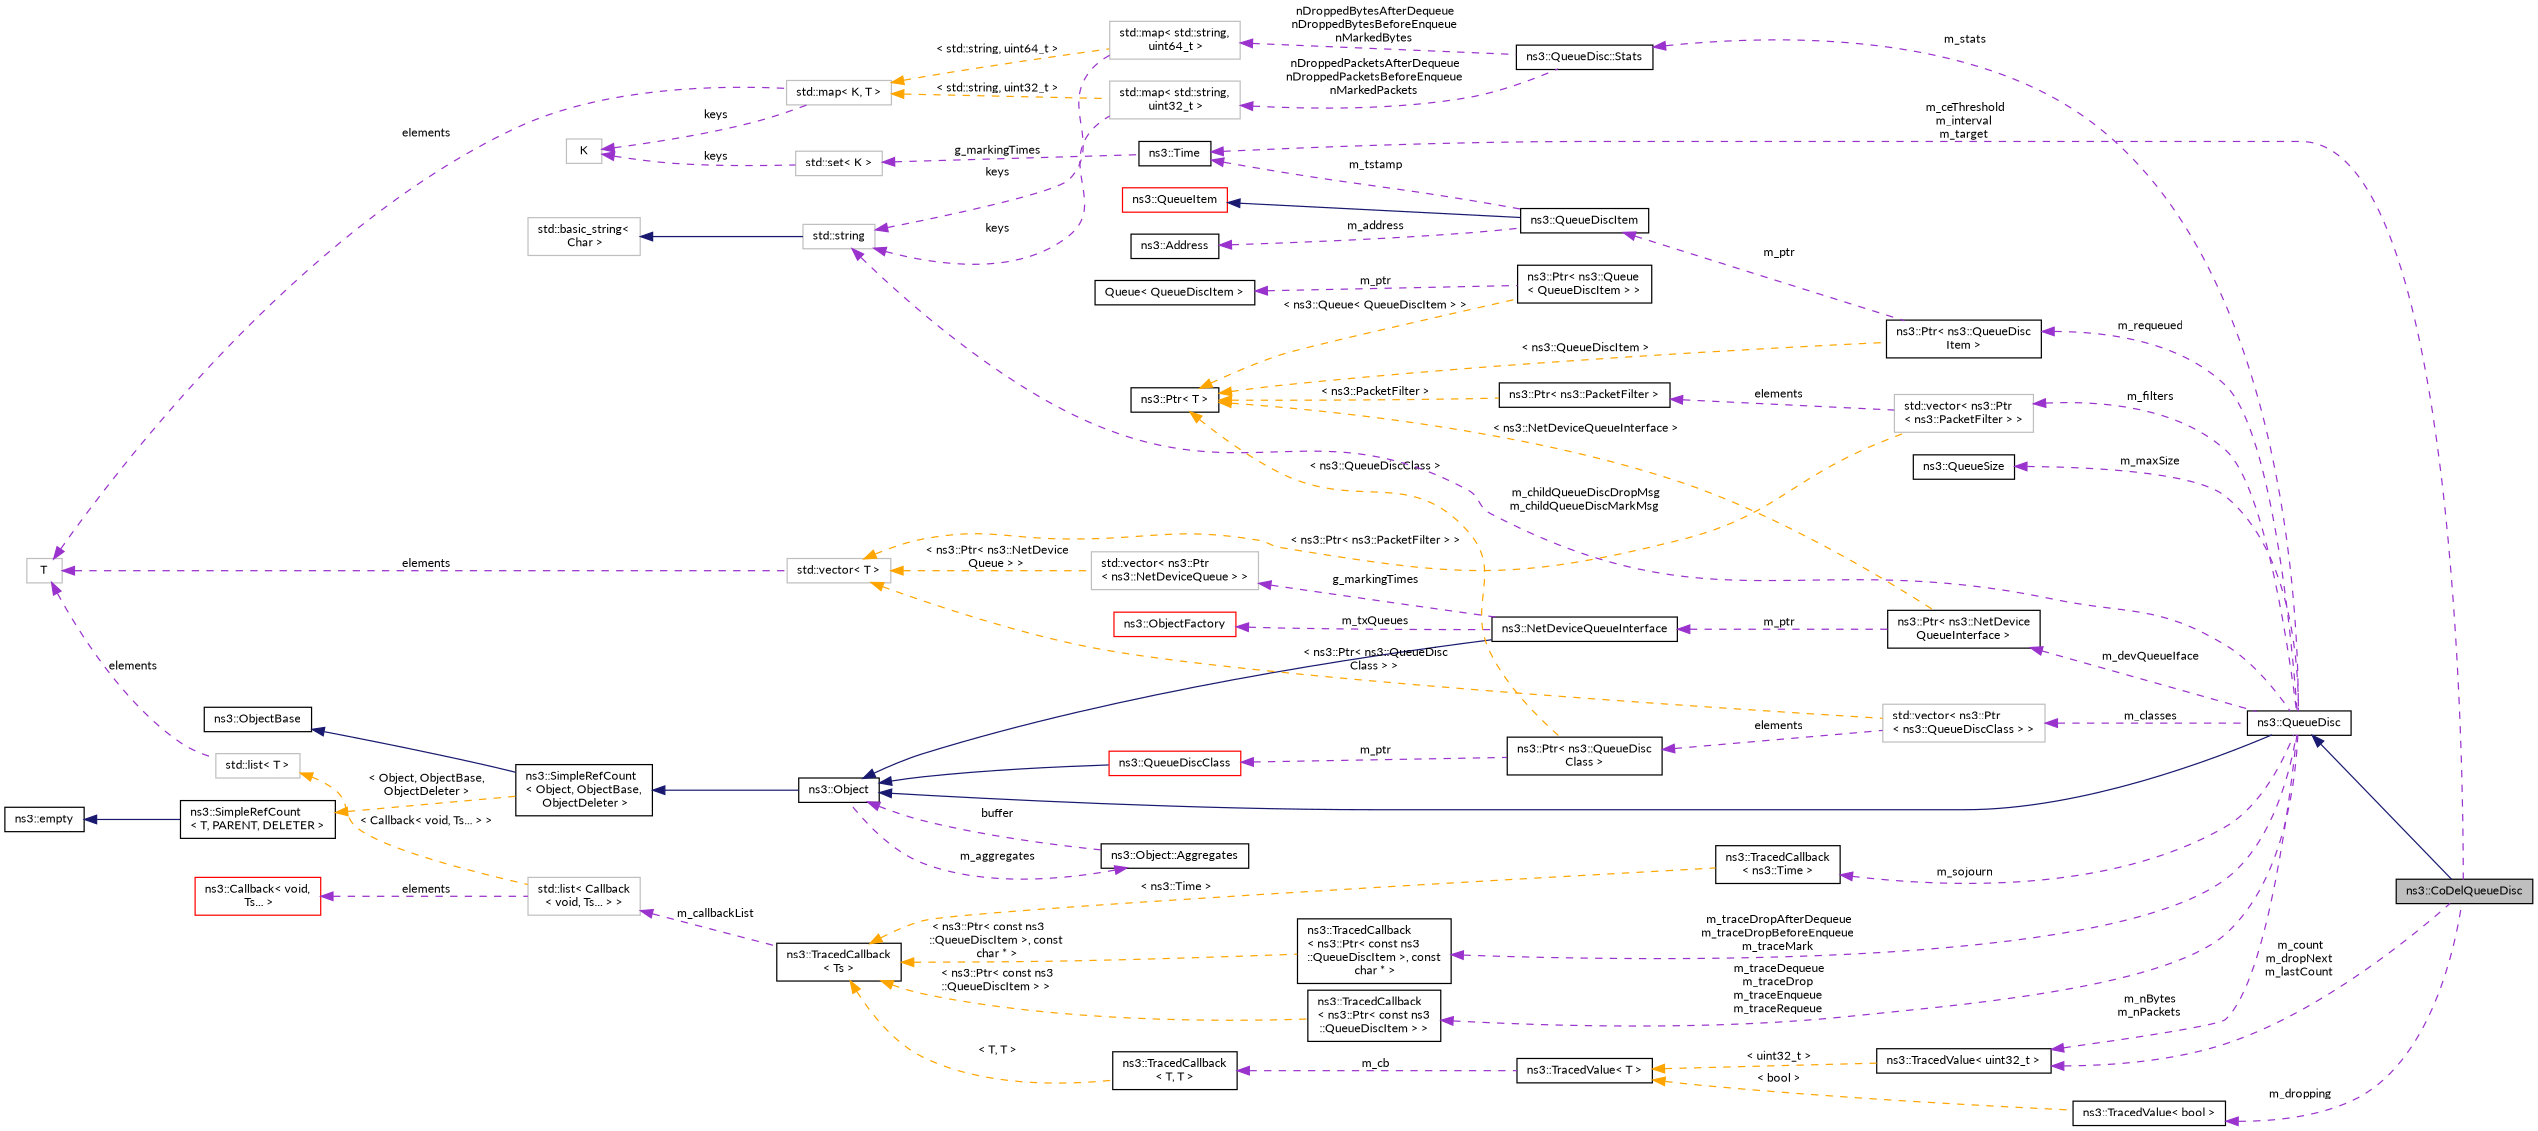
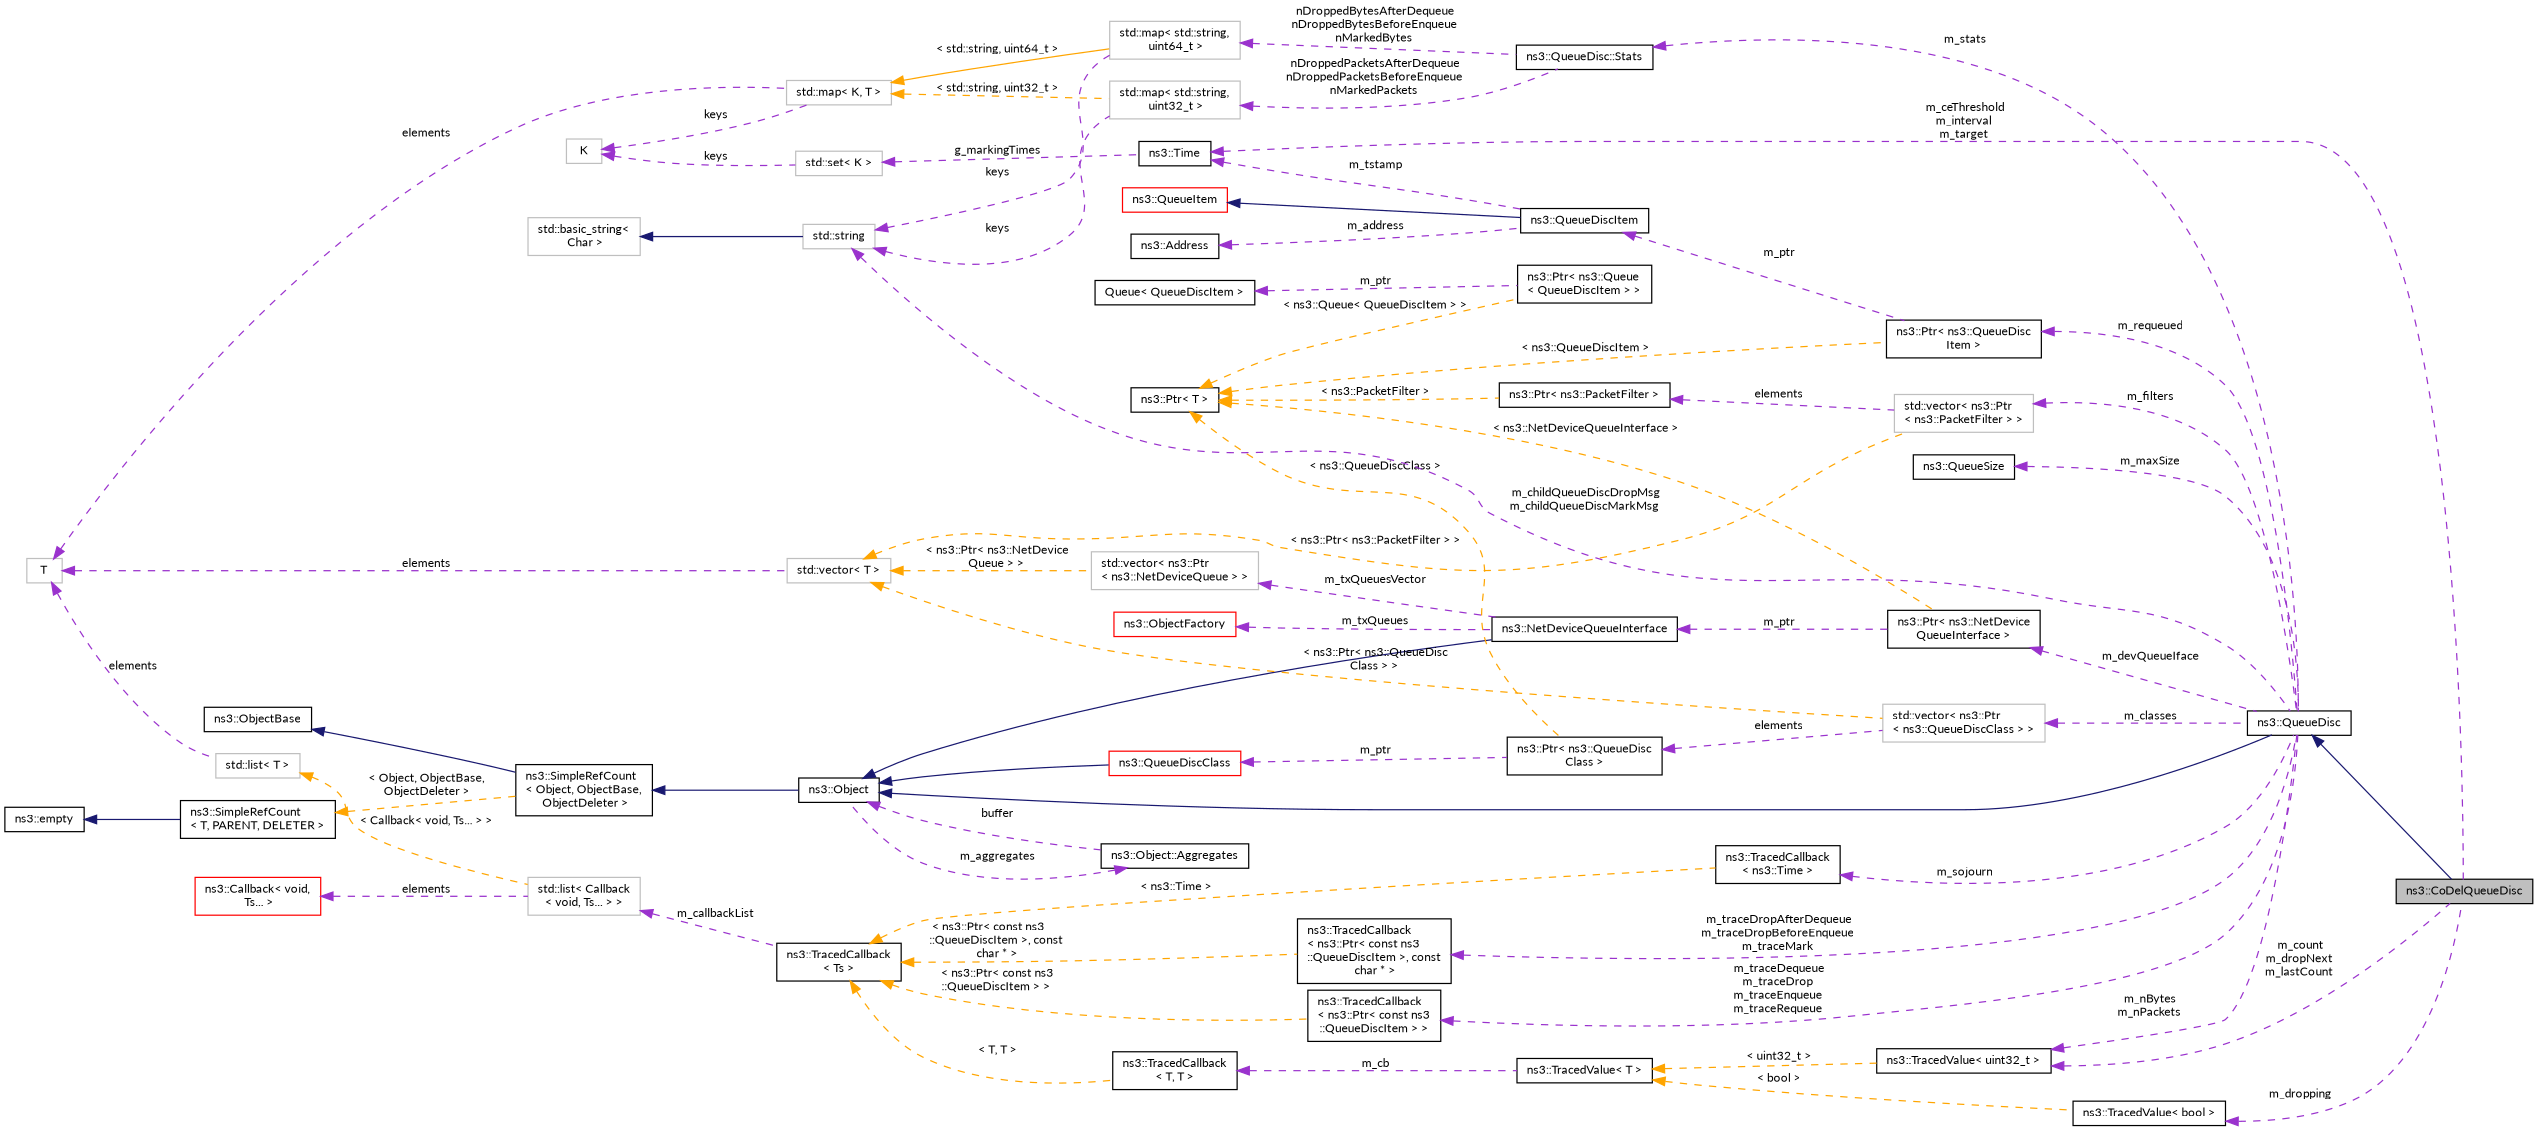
edge "std::map< std::string, uint64_t >" -> "std::map< K, T >": style dashed -> solid
edge "ns3::NetDeviceQueueInterface" -> "std::vector< ns3::Ptr < ns3::NetDeviceQueue > >": label " g_markingTimes" -> " m_txQueuesVector"
